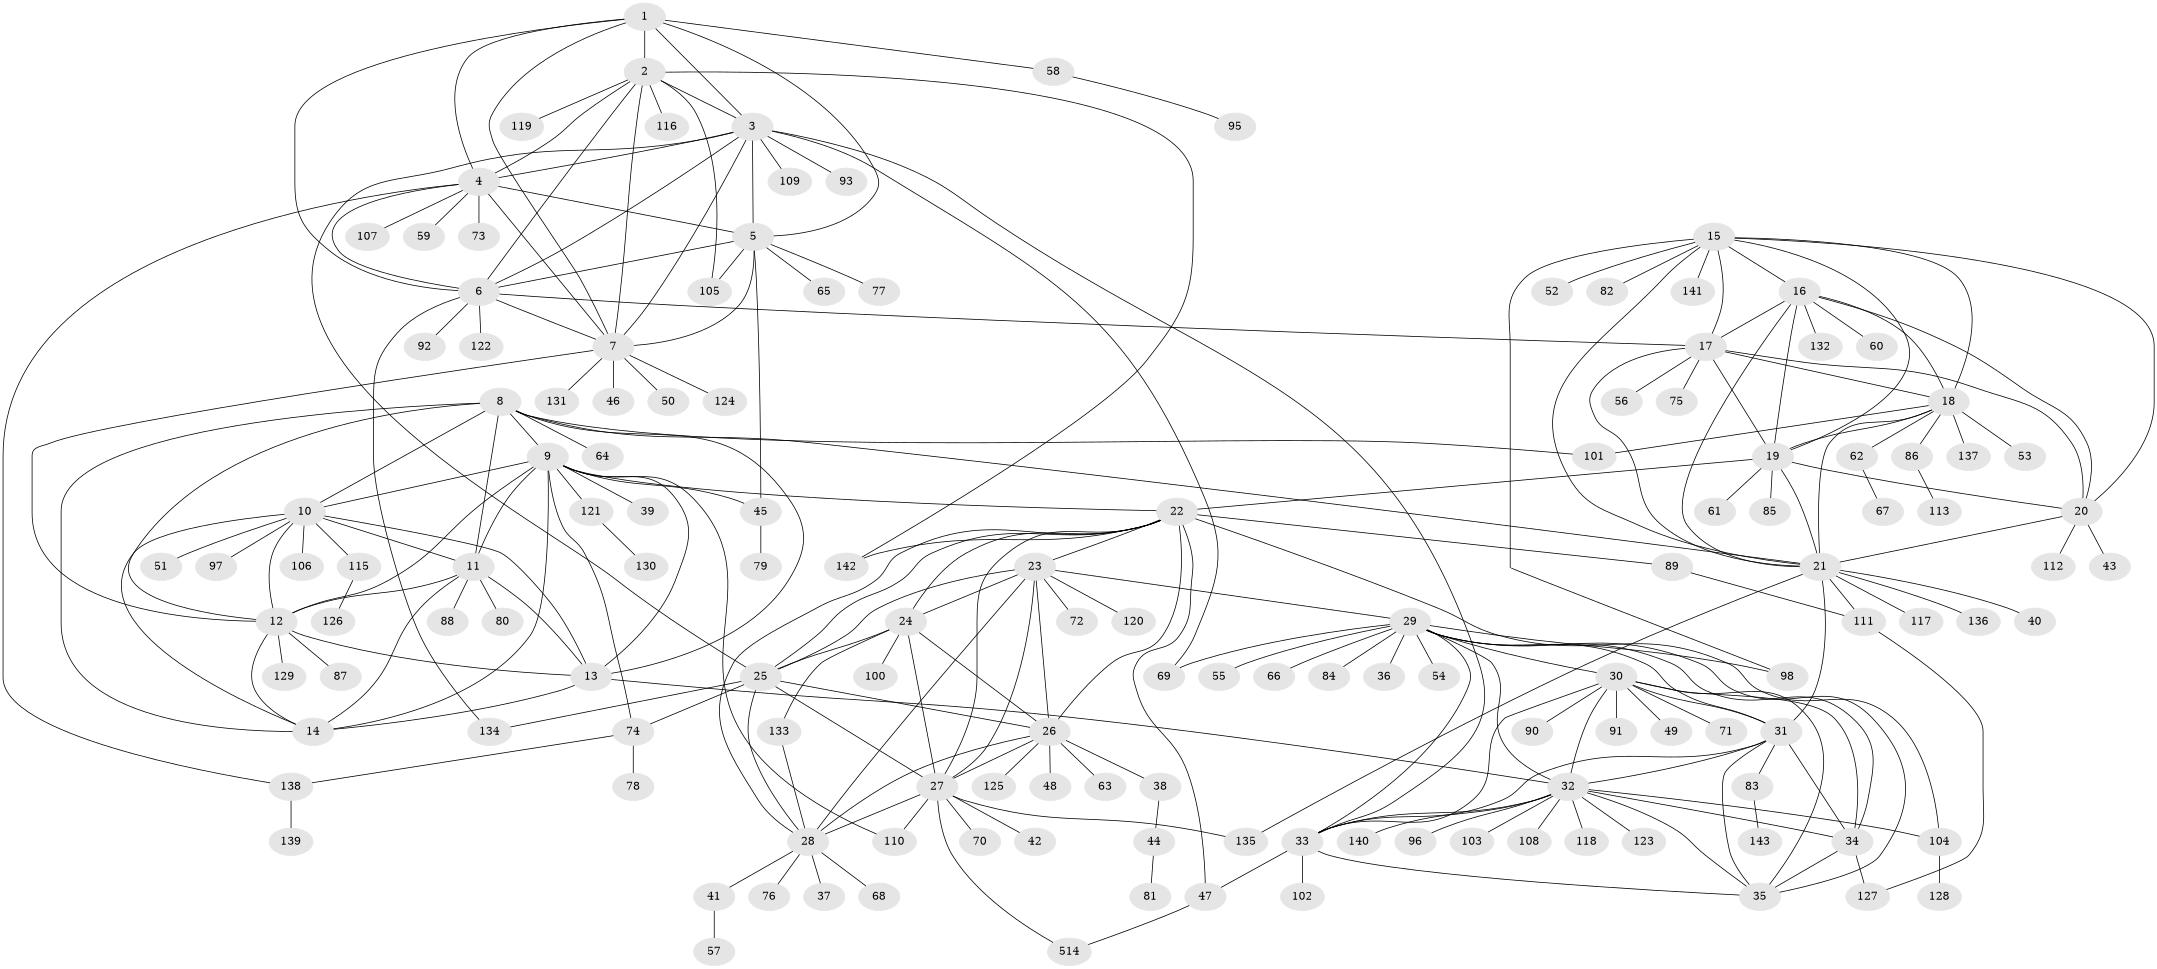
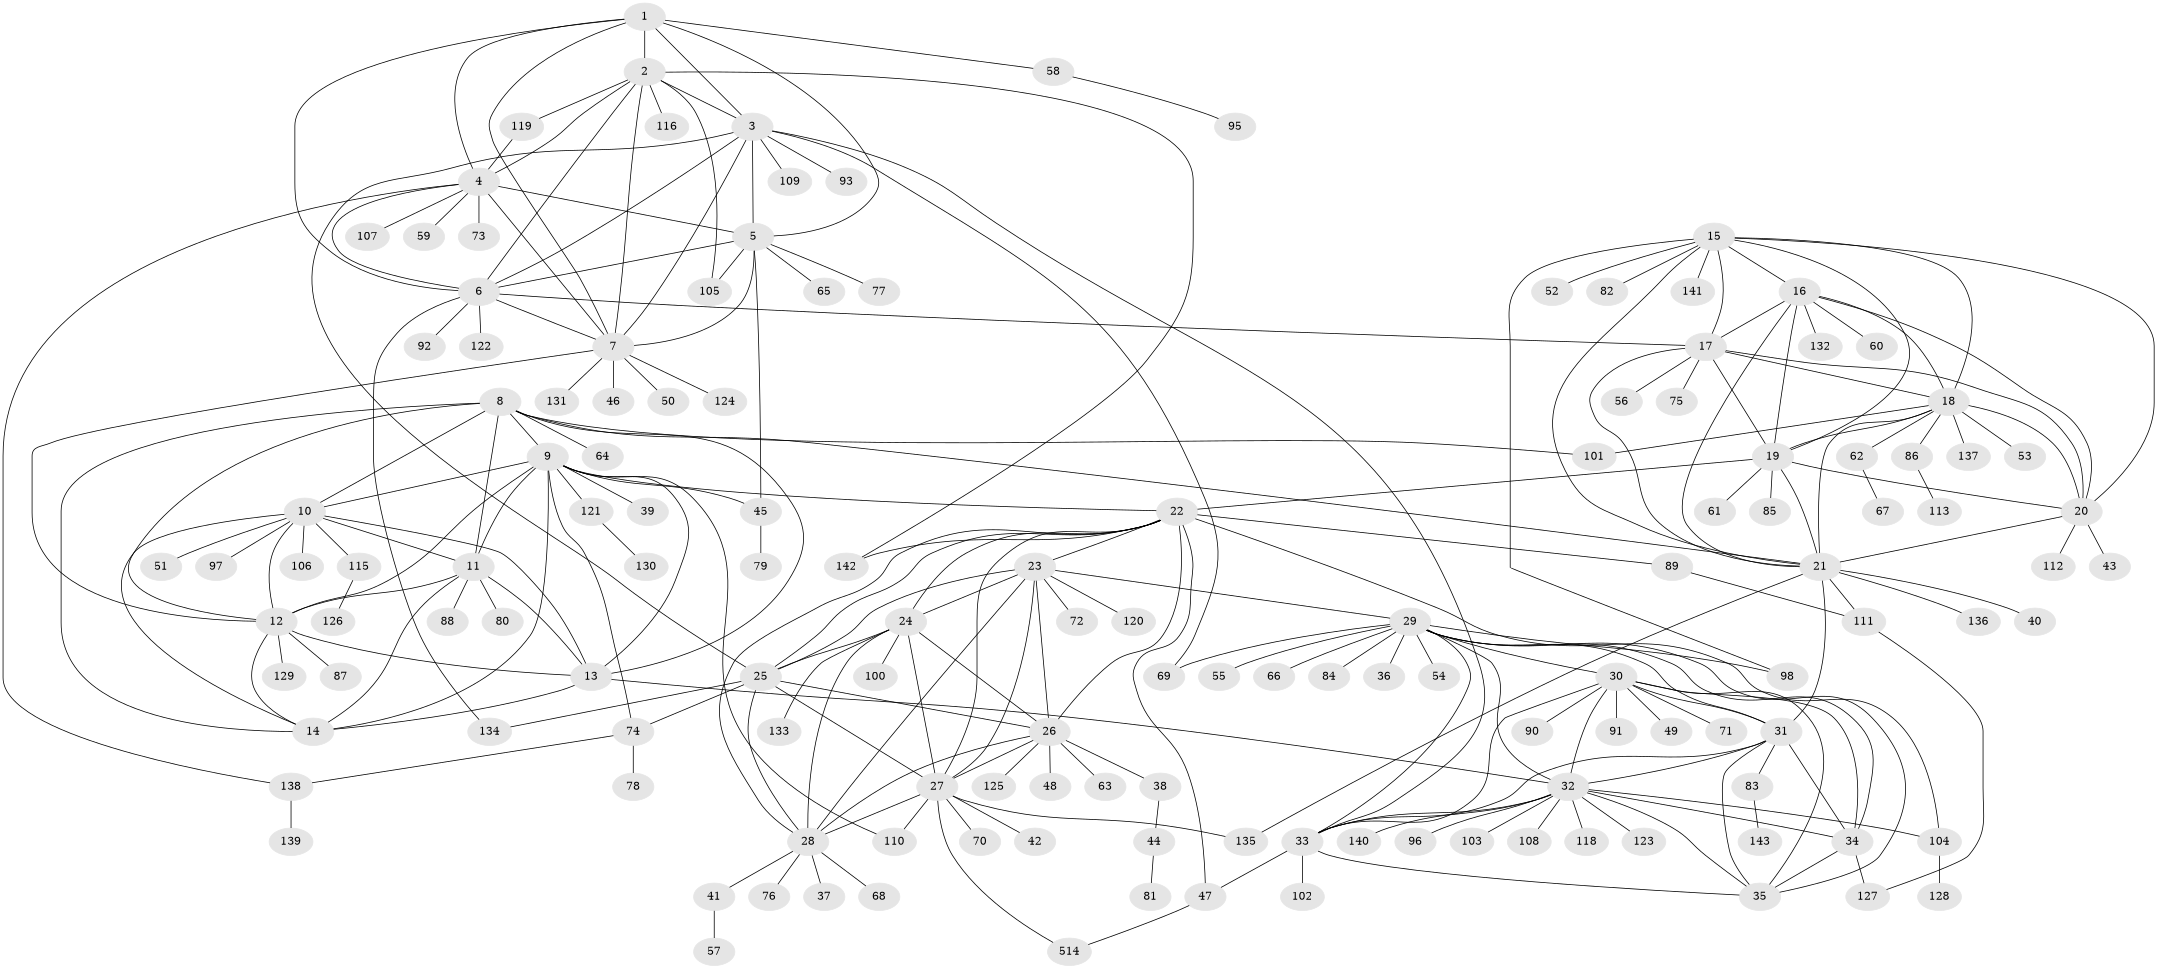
edge "3" -- "4": now "119" -- "4"
edge "18" -- "20": added
node "117": removed
edge "133" -- "28": now "24" -- "28"
